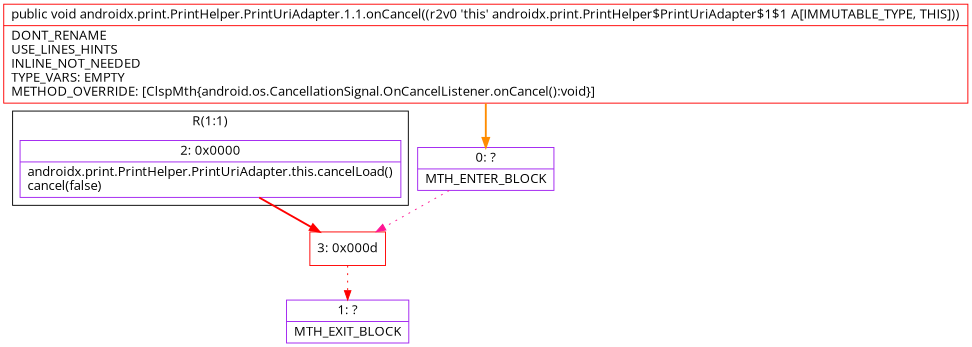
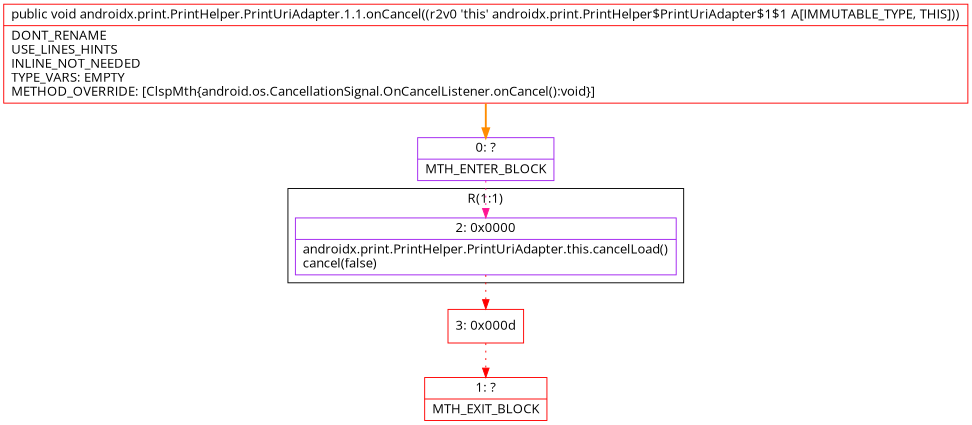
edge "0: ?" -> "3: 0x000d": now "0: ?" -> "2: 0x0000"
edge "2: 0x0000" -> "3: 0x000d": style bold -> dotted
node "1: ?": color purple -> red
